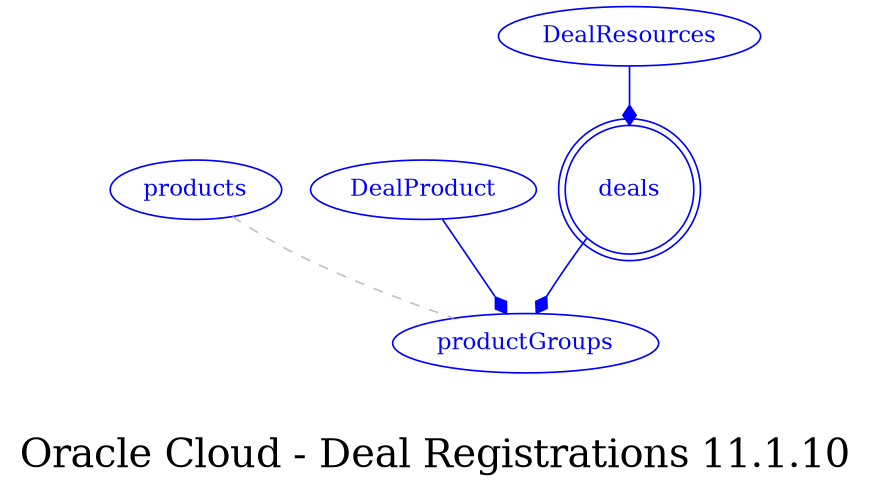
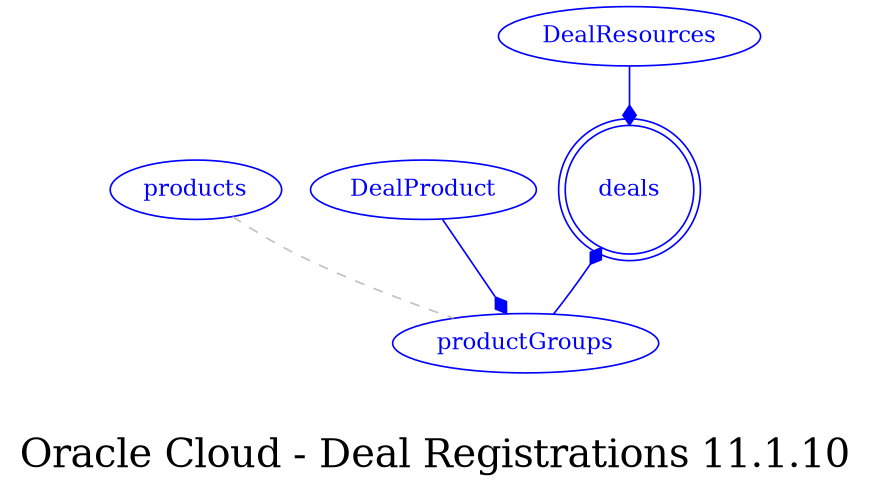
edge "deals" -> "productGroups": reversed
